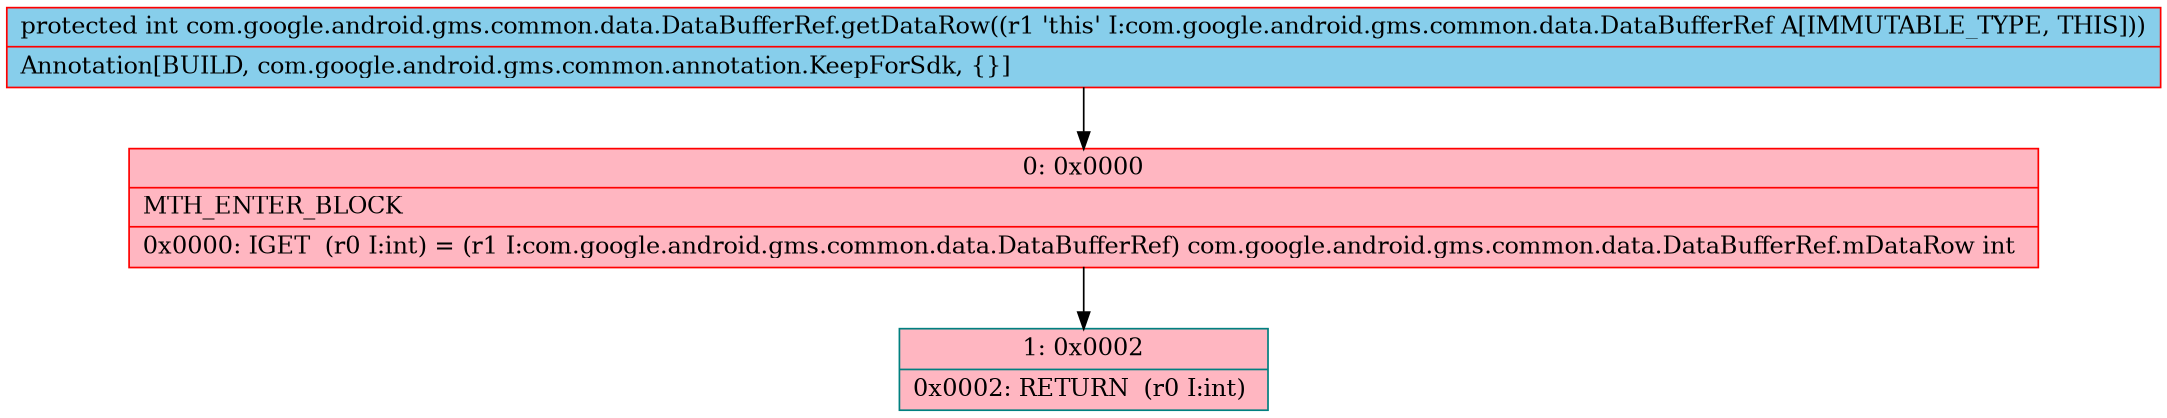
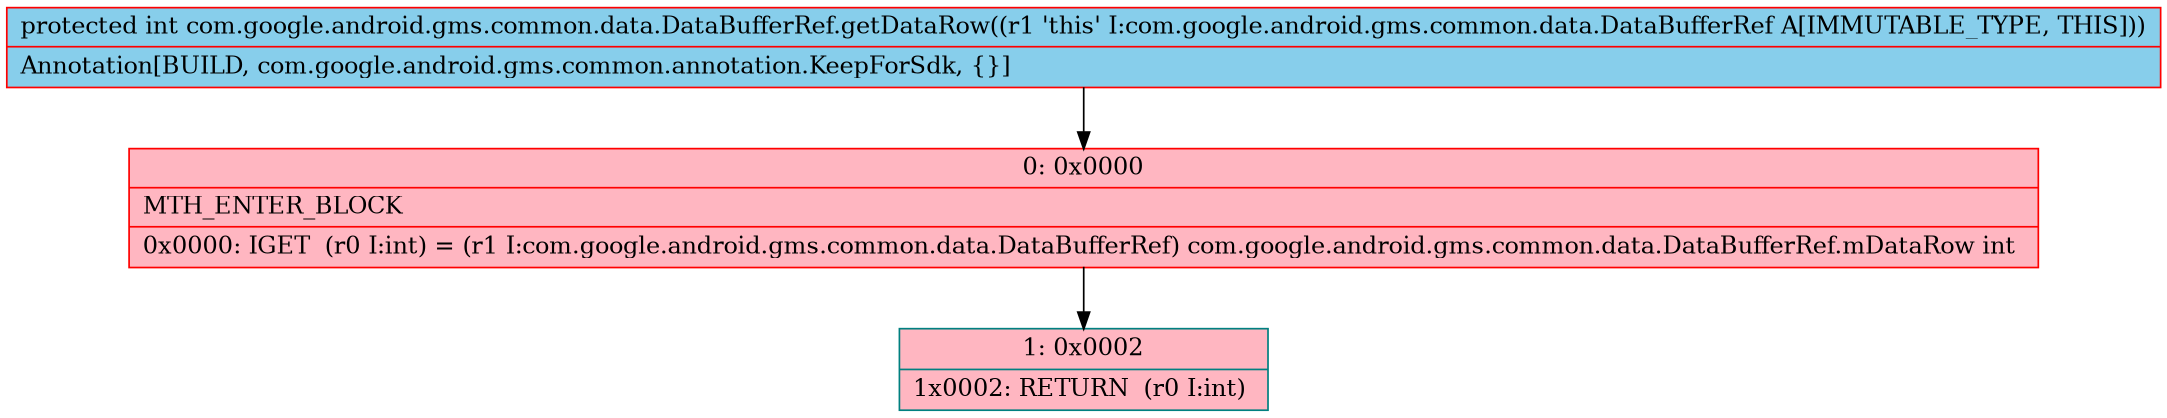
node "1: 0x0002": text "0x0002: RETURN  (r0 I:int)" -> "1x0002: RETURN  (r0 I:int)"
